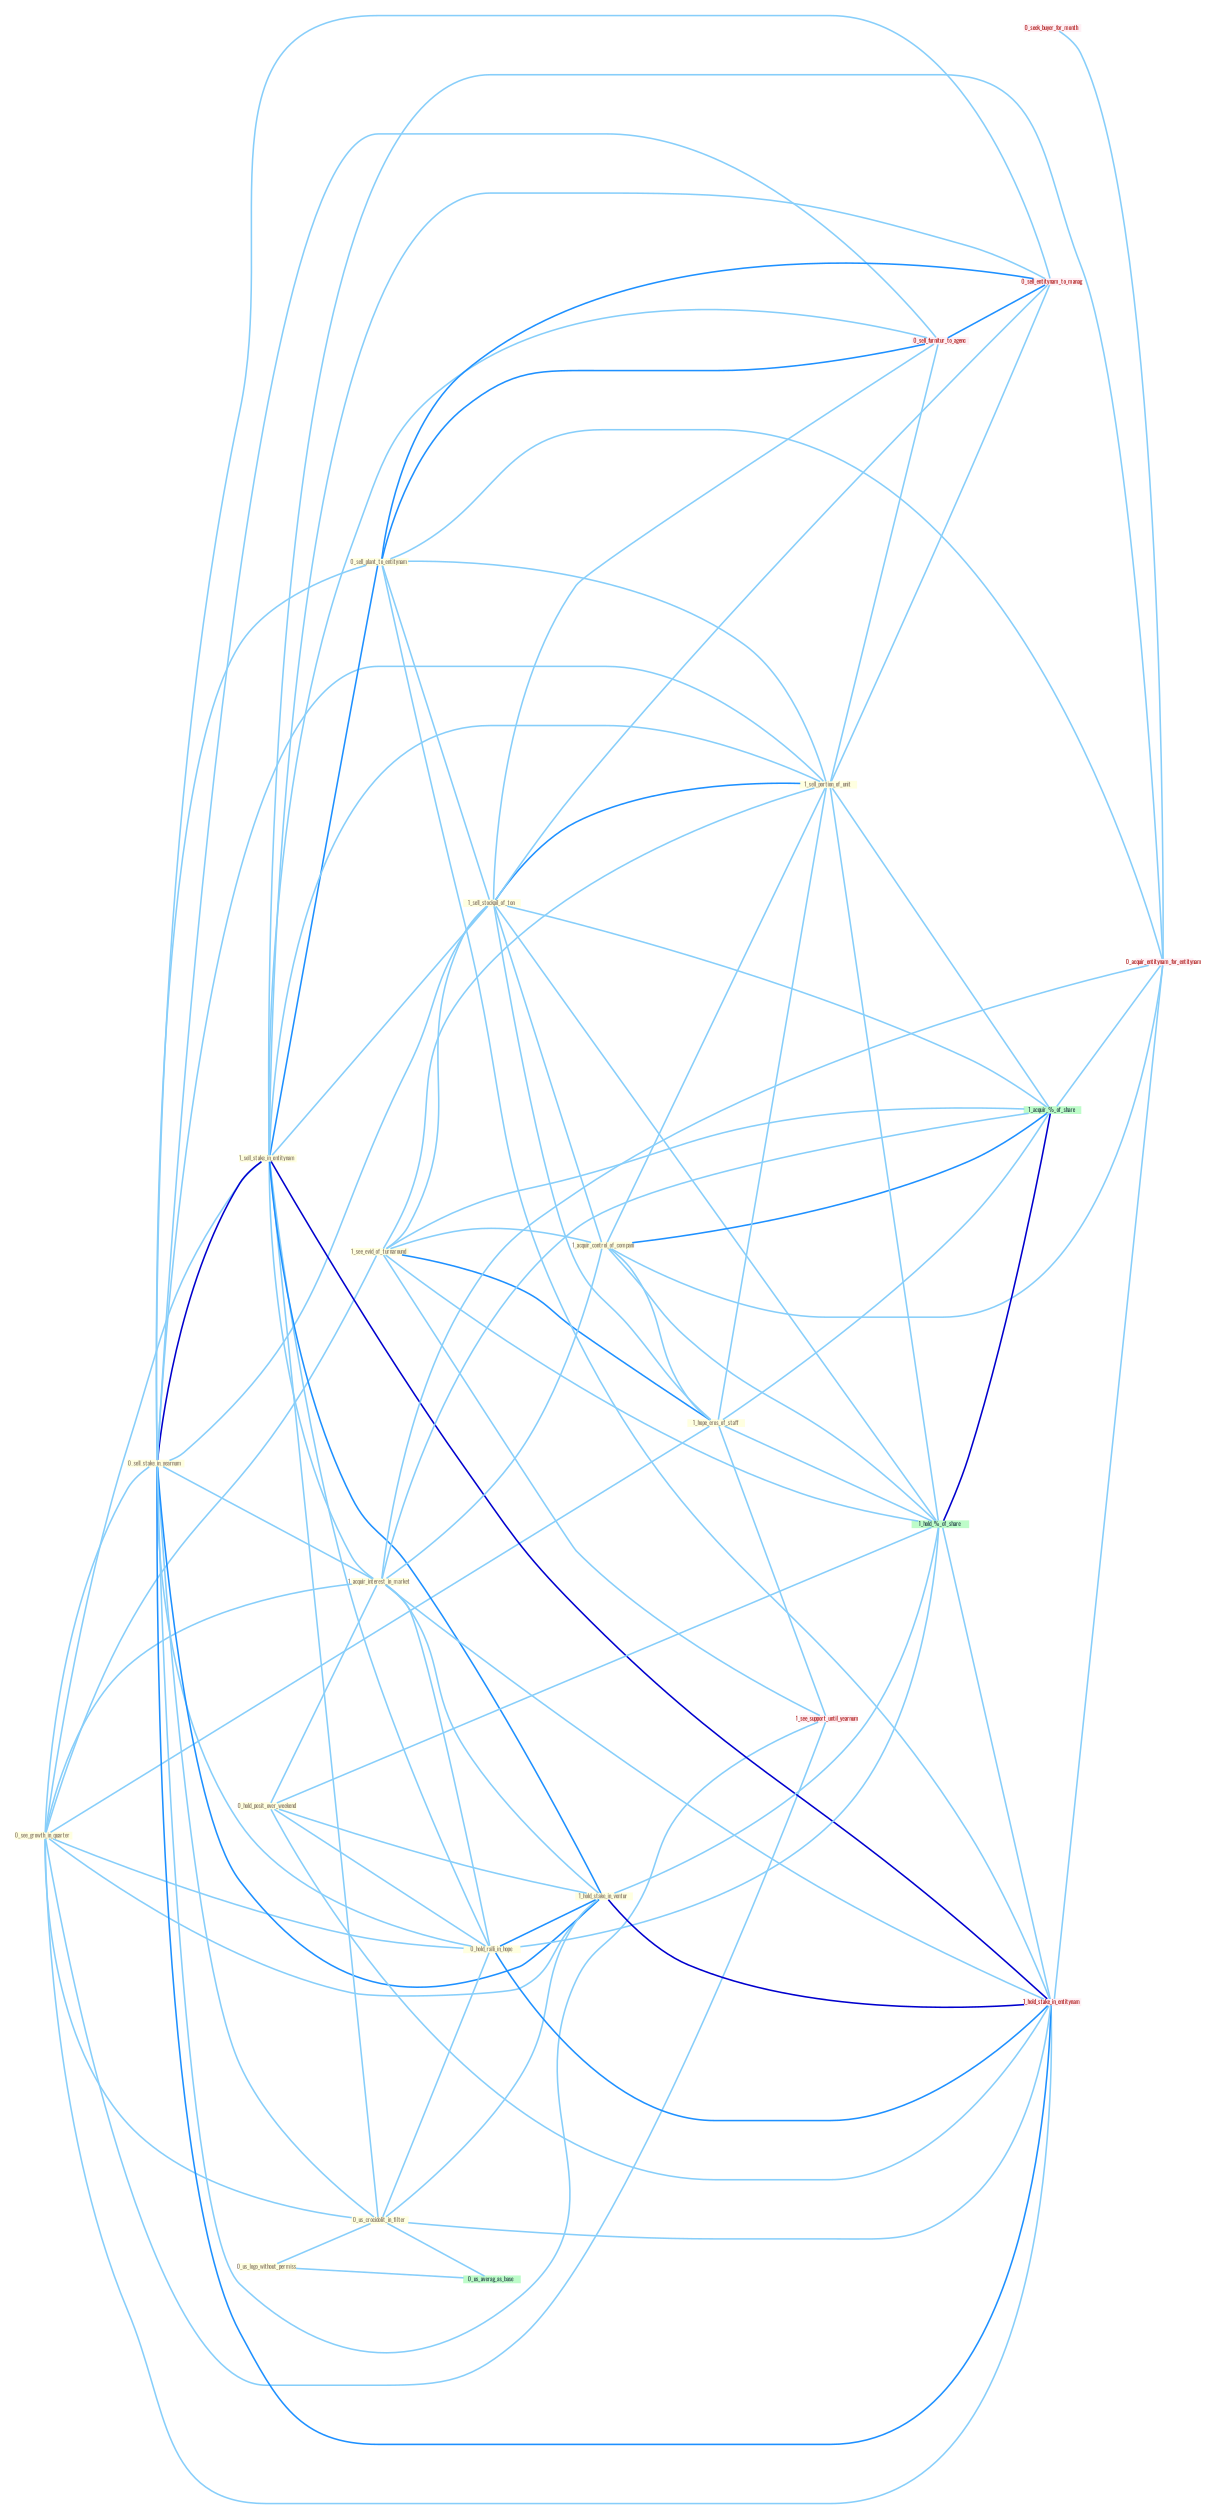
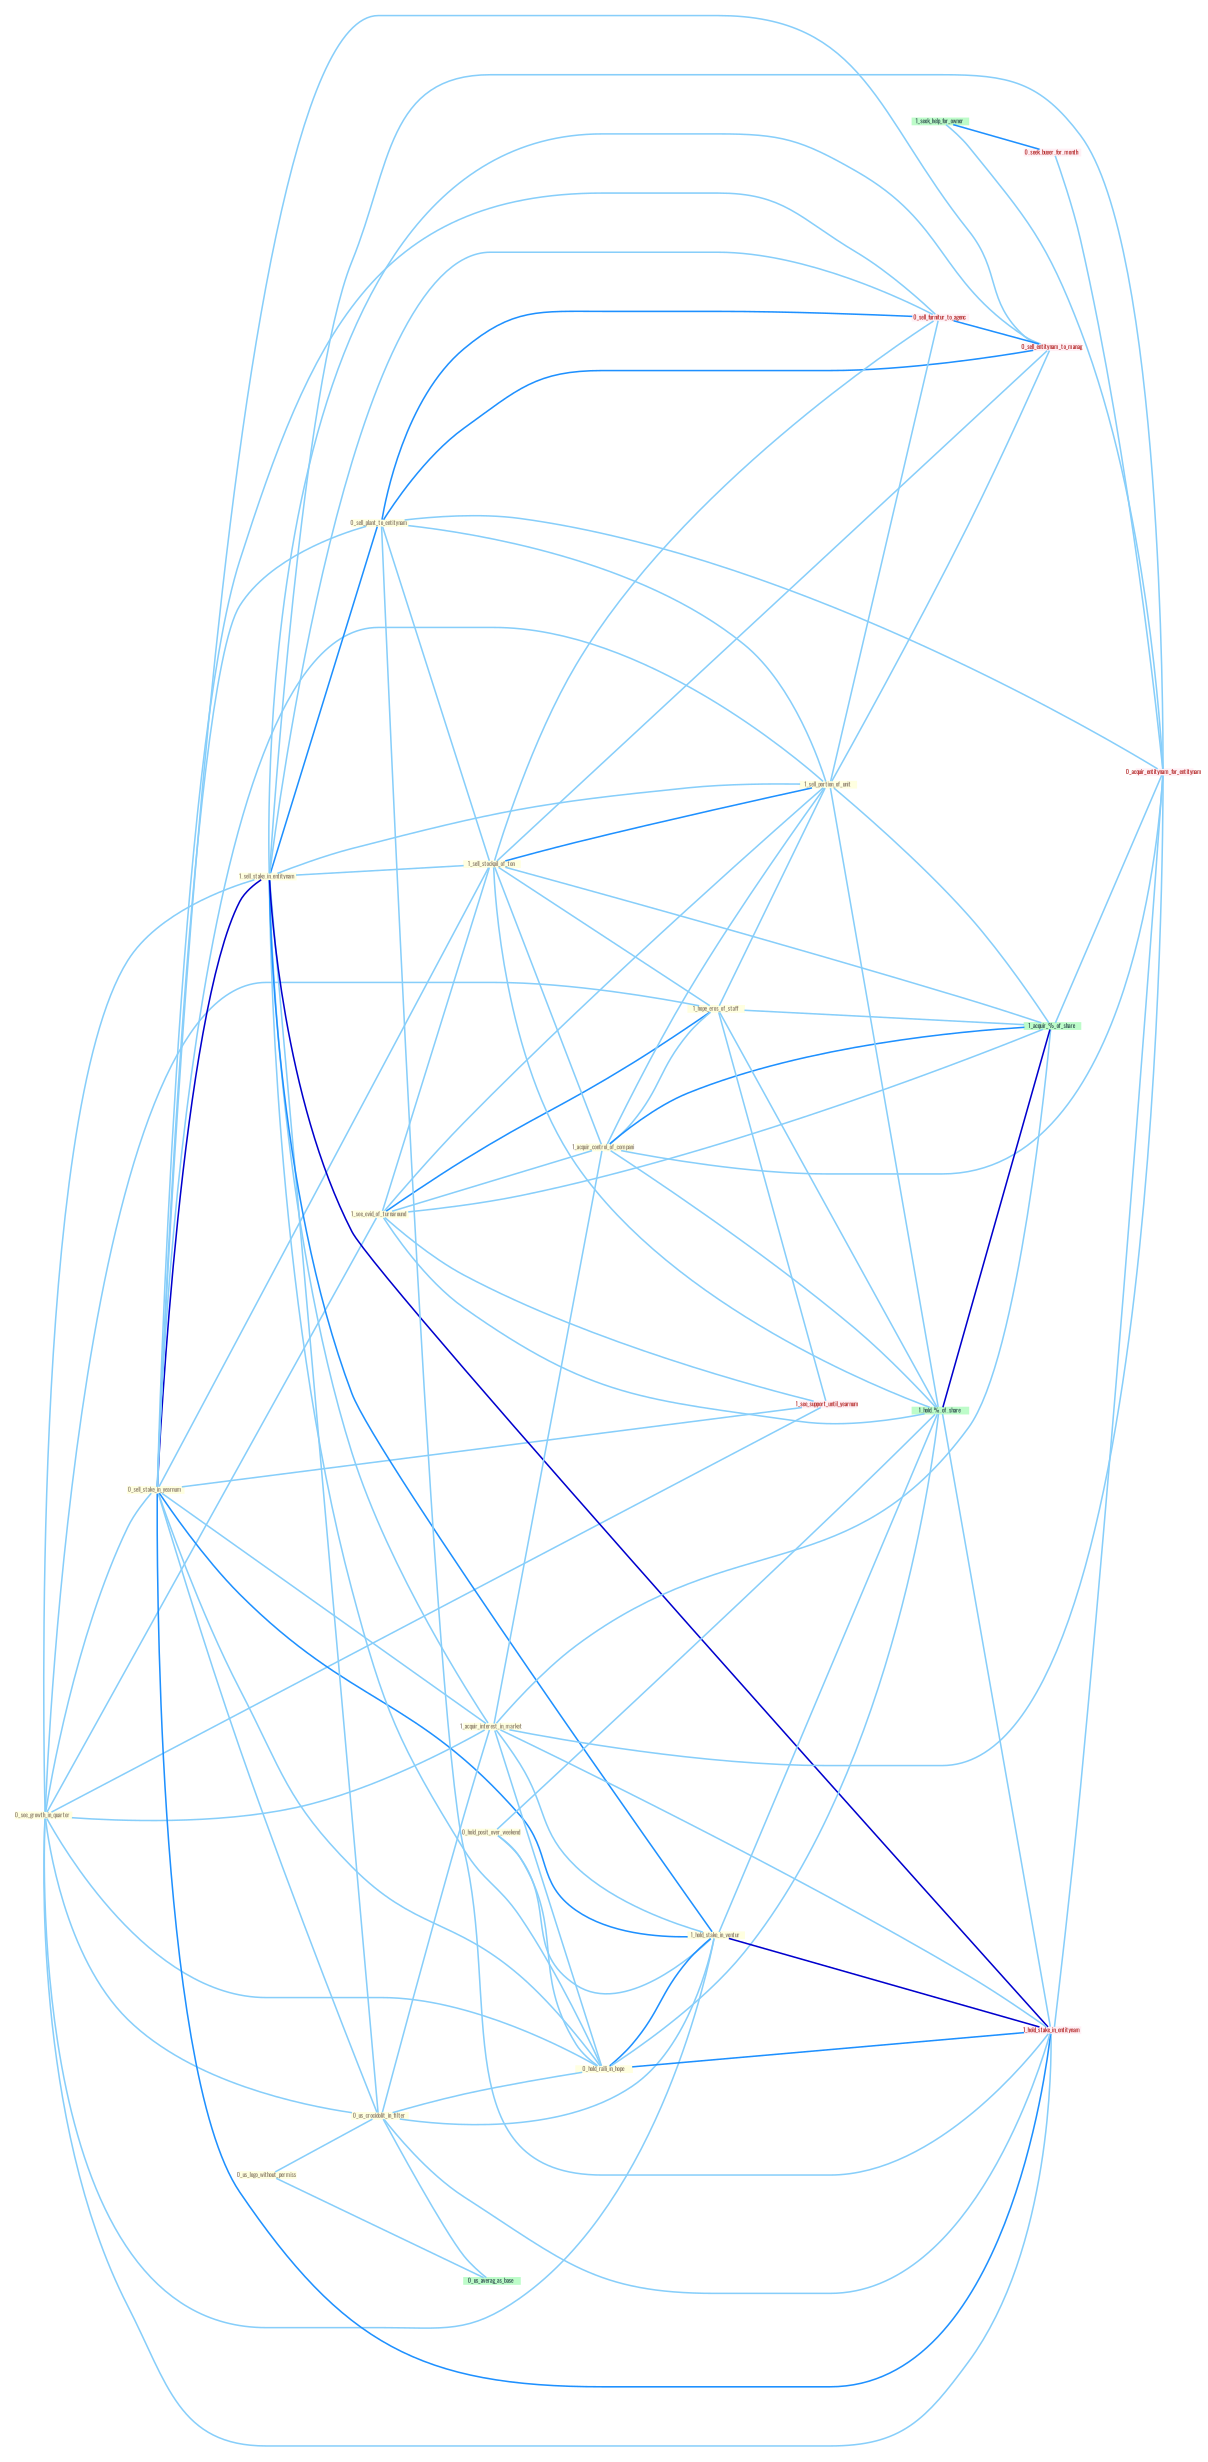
node "1_seek_help_for_owner": added
edge "1_acquir_interest_in_market" -- "0_hold_posit_over_weekend": now "1_acquir_interest_in_market" -- "0_us_crocidolit_in_filter"
edge "0_hold_posit_over_weekend" -- "1_hold_stake_in_entitynam": removed
